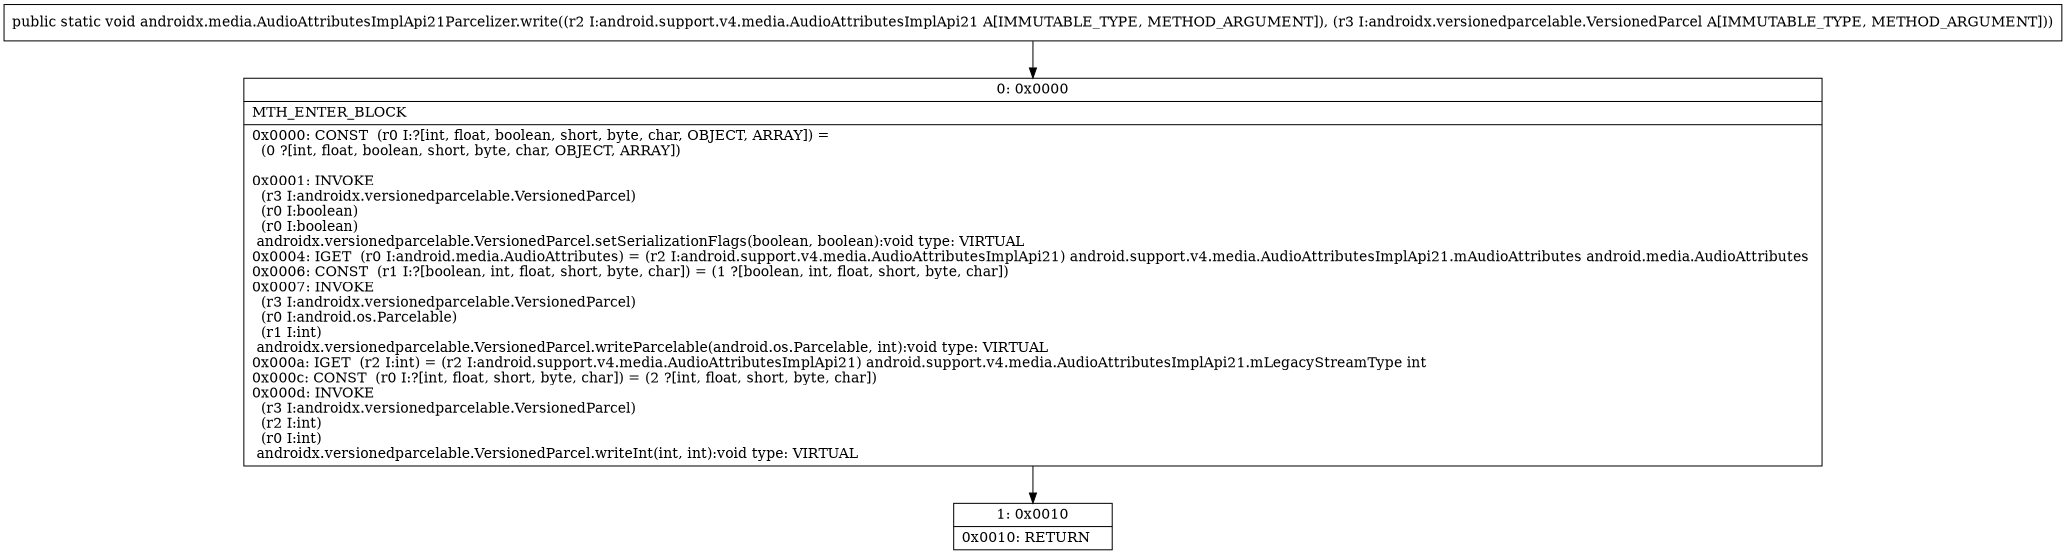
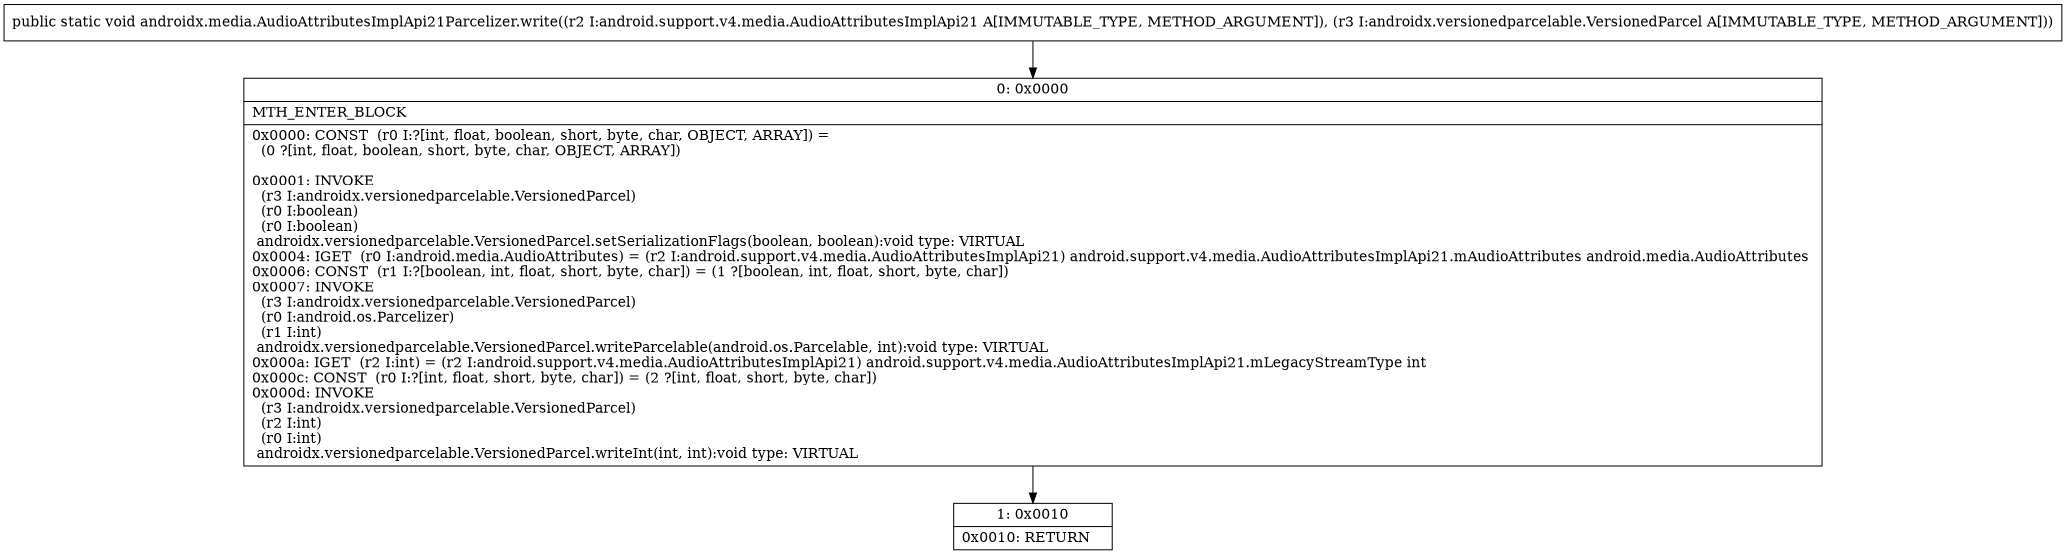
node "0: 0x0000": text "(r0 I:android.os.Parcelable)" -> "(r0 I:android.os.Parcelizer)"
